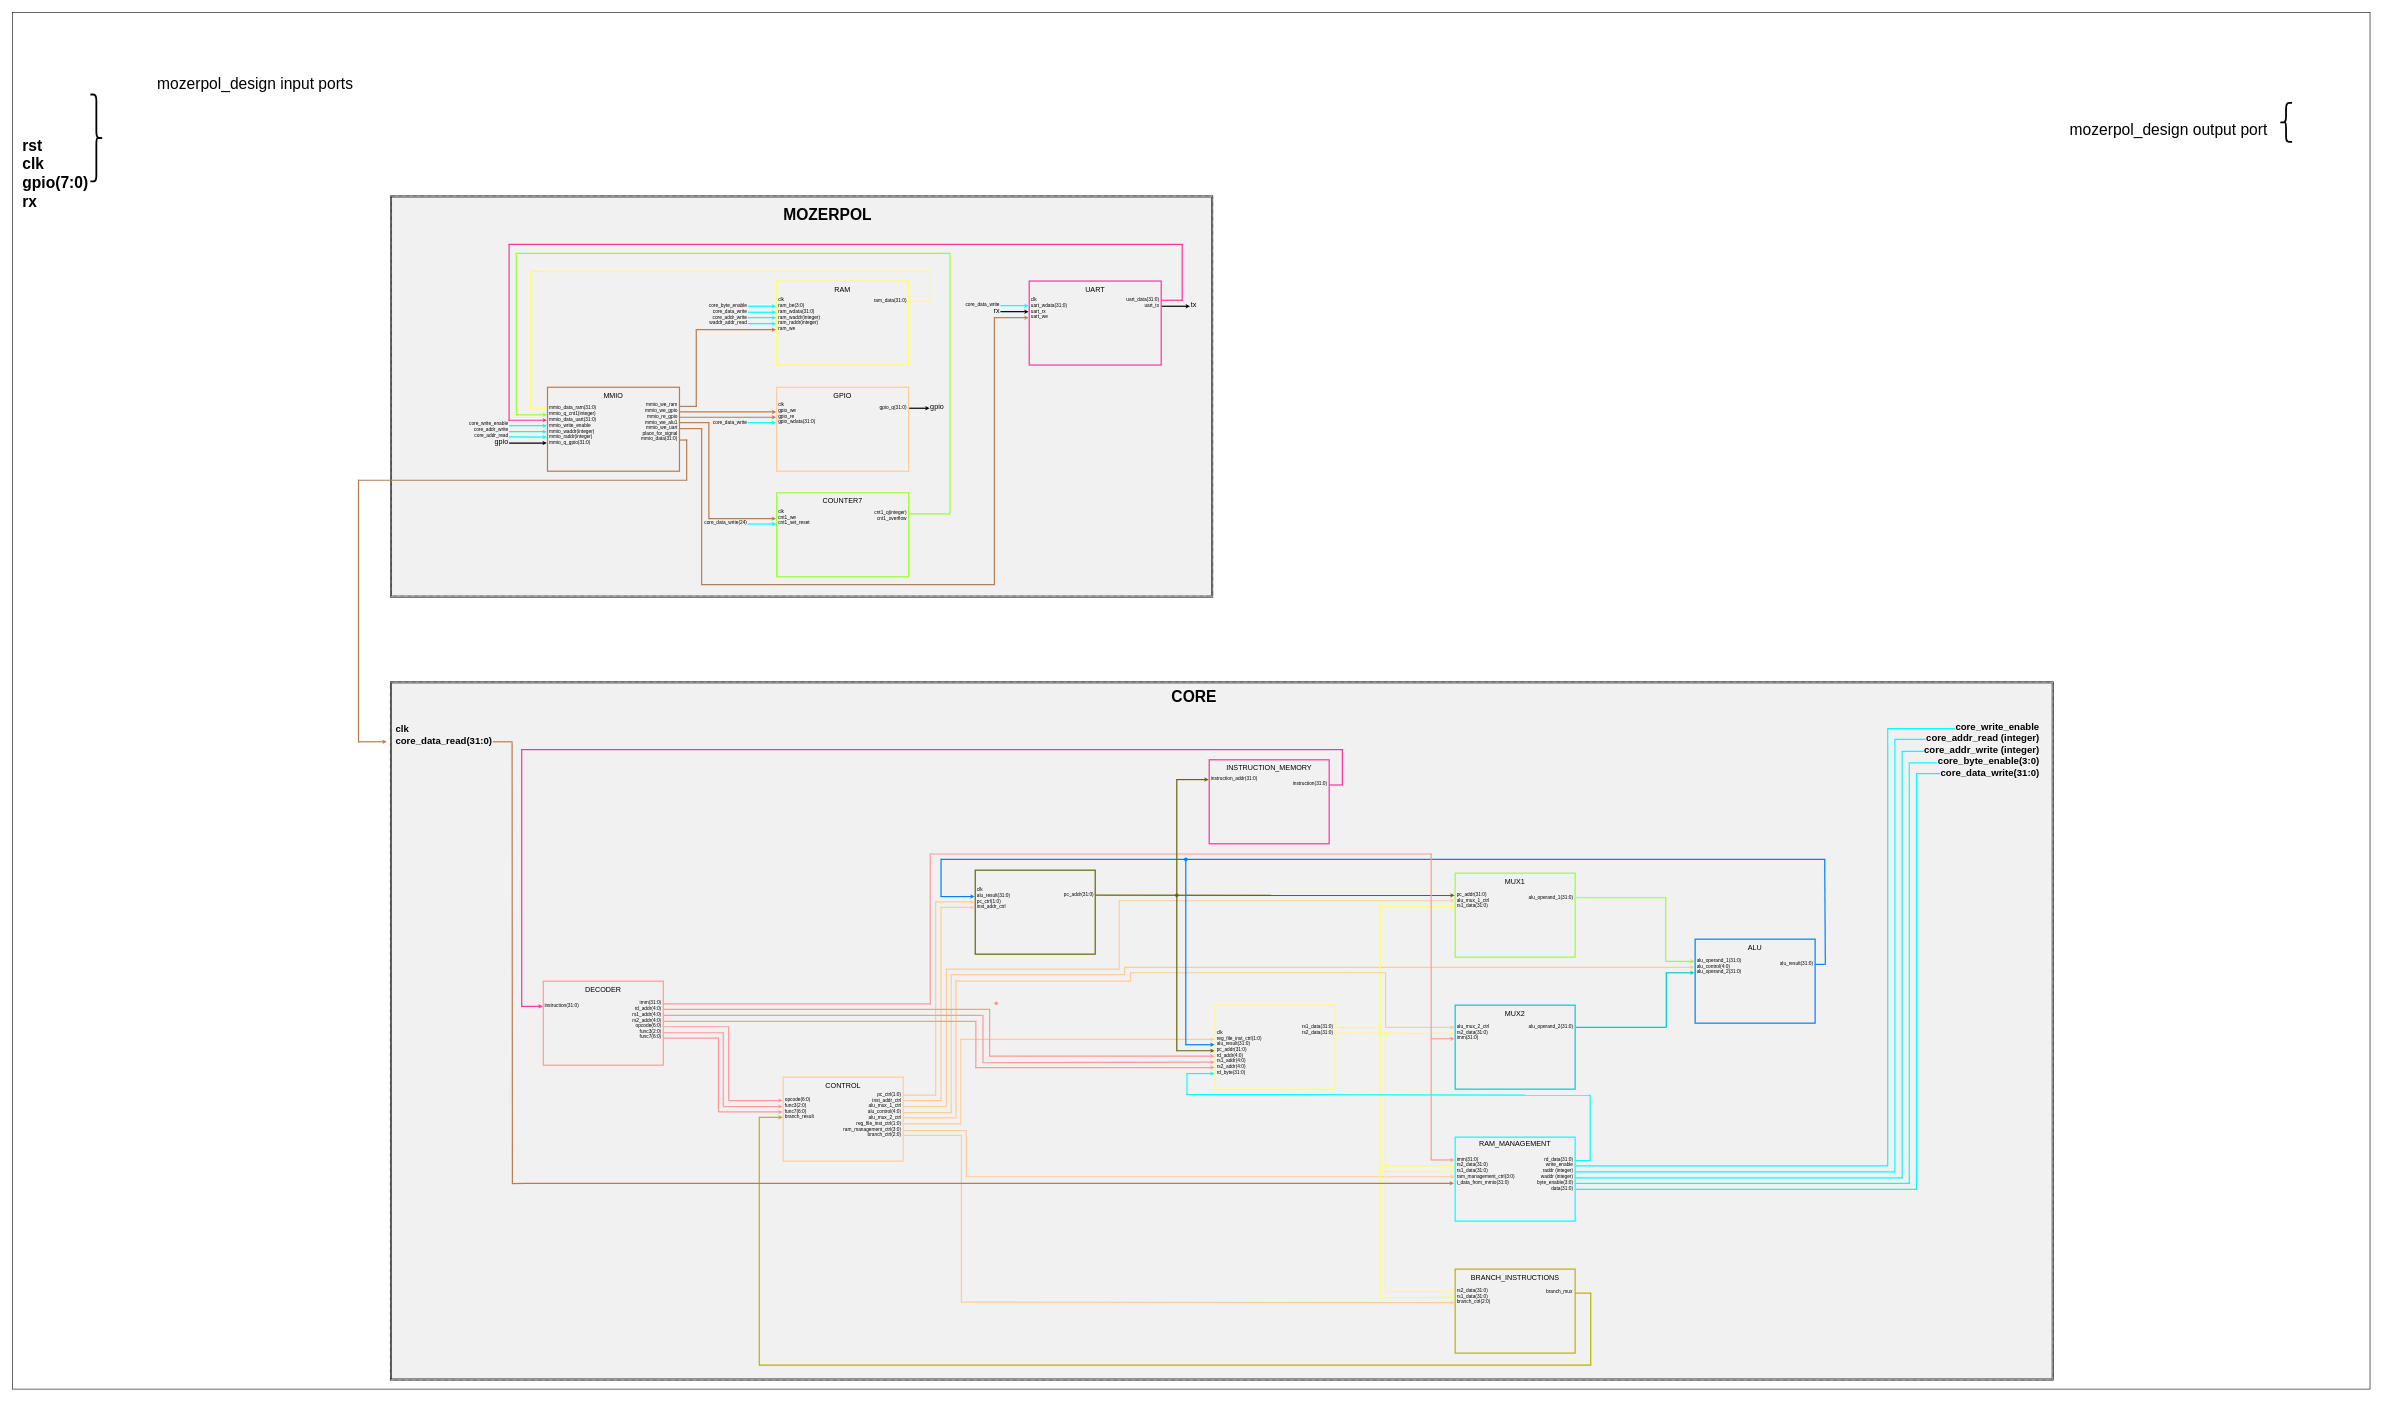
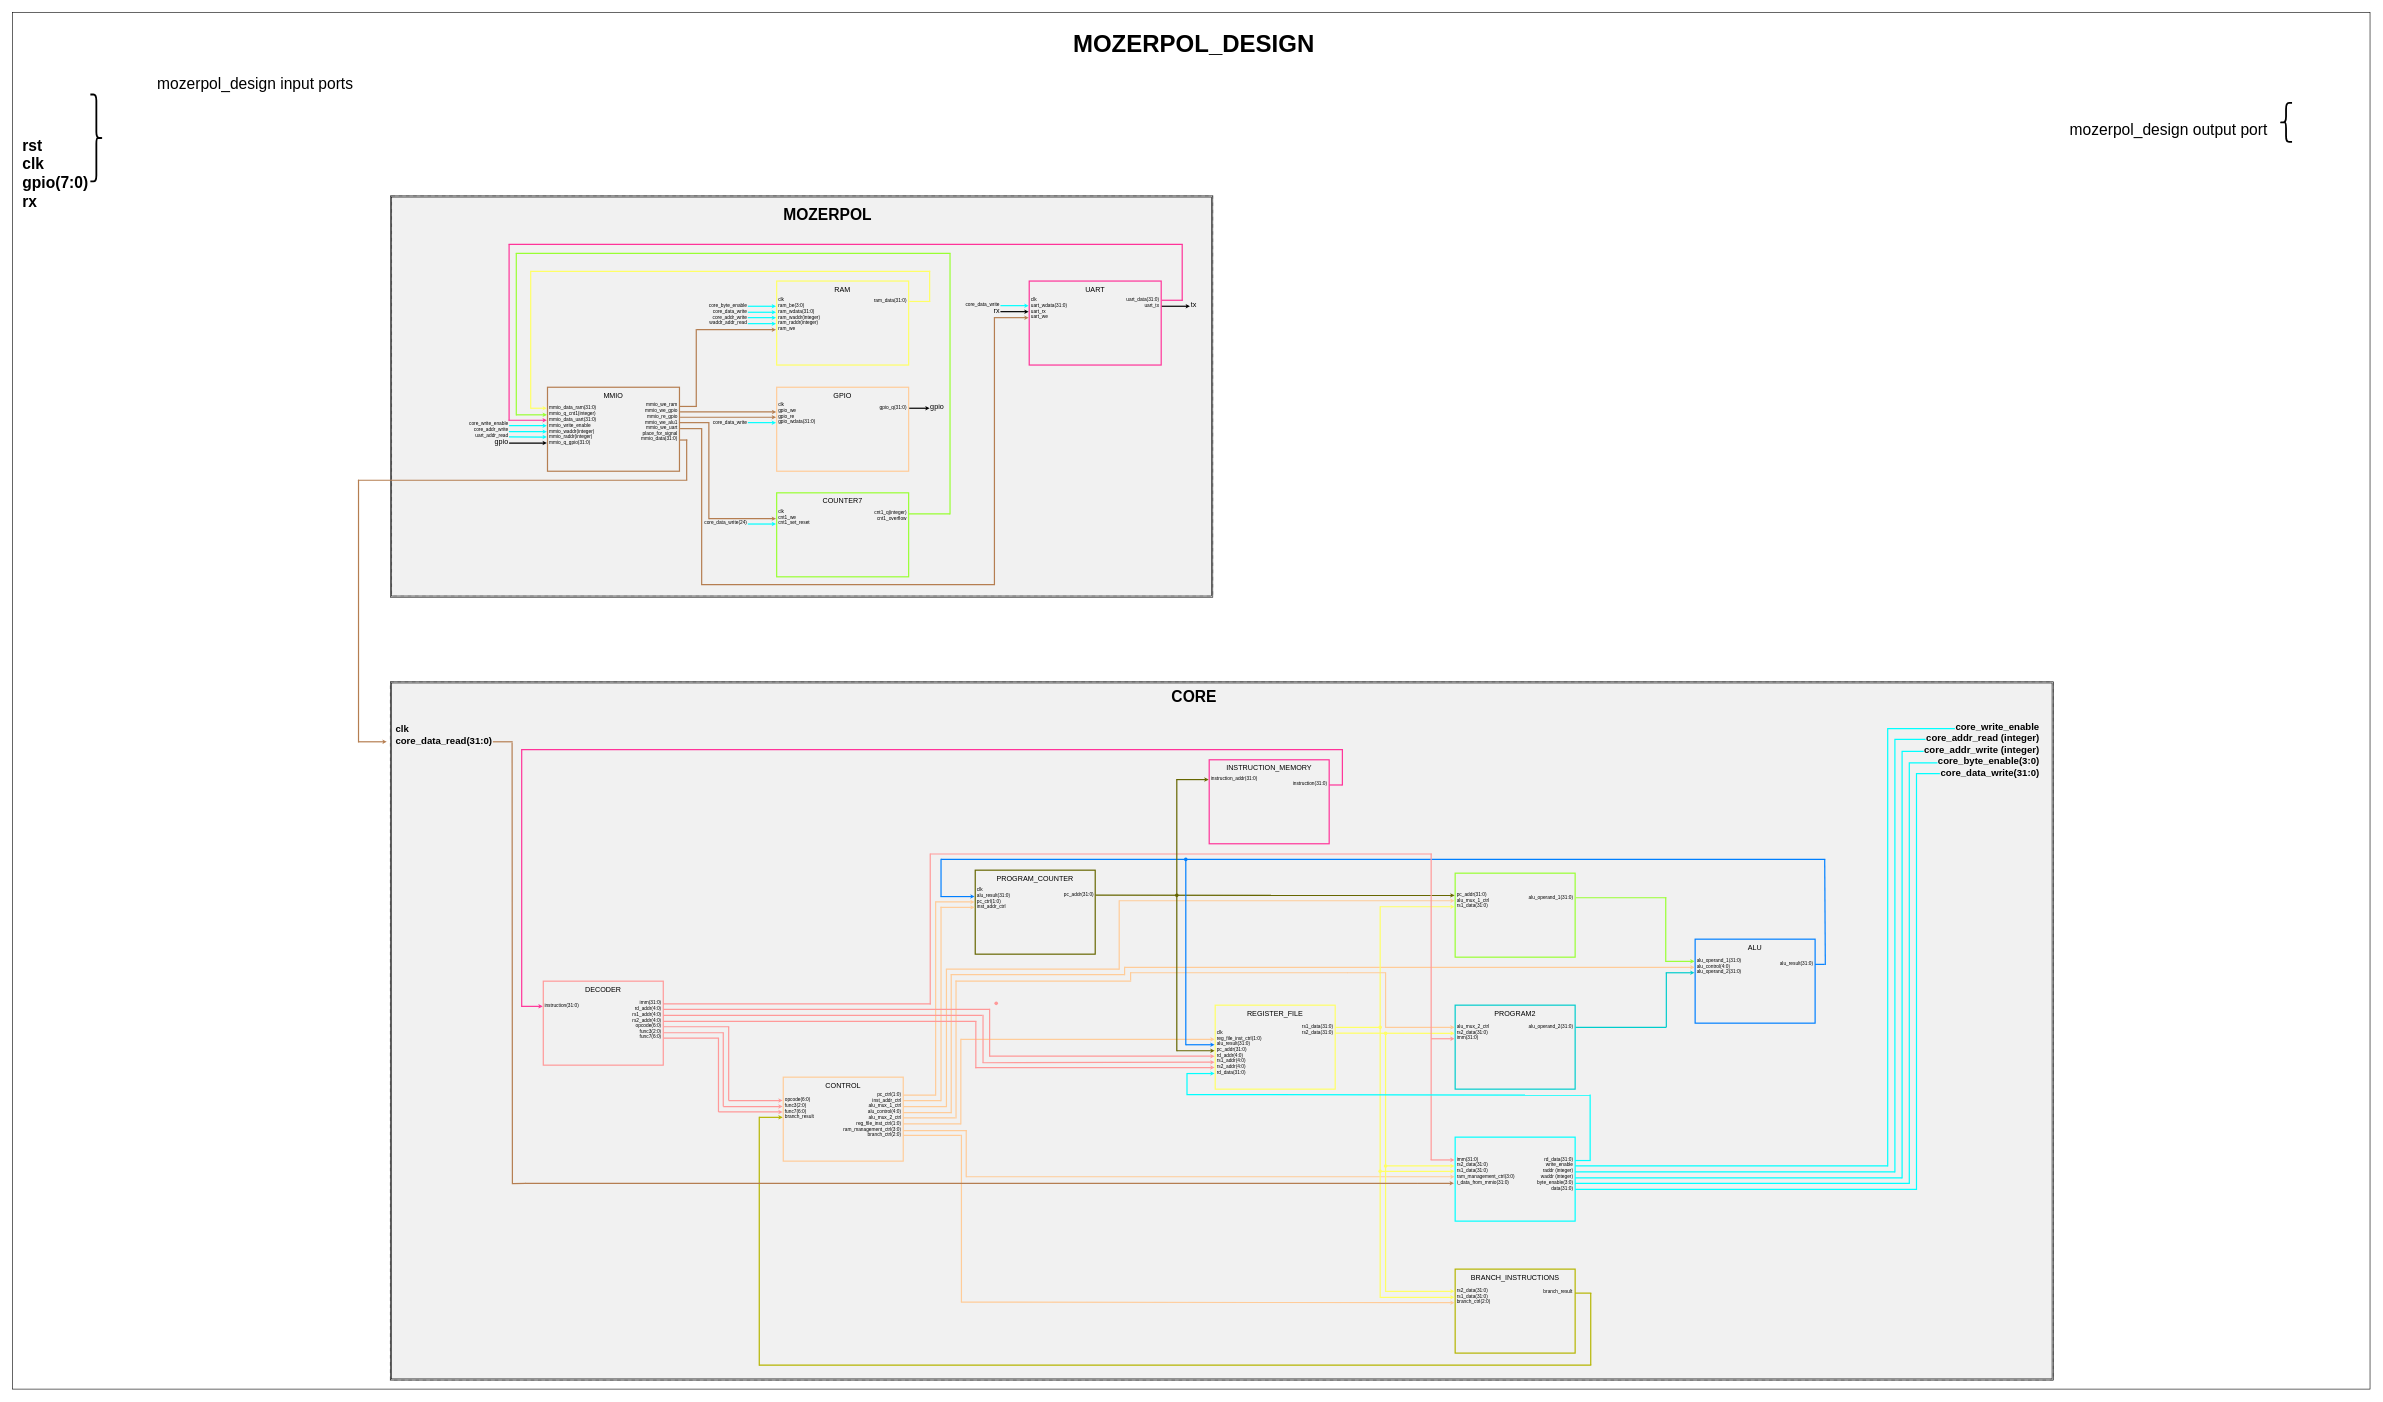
node "MOZERPOL_DESIGN": added
node "core_write_enable core_addr_write core_addr_read": label "core_write_enable core_addr_write core_addr_read" -> "core_write_enable core_addr_write uart_addr_read"
node "PROGRAM_COUNTER": added
node "MUX1": removed
node "REGISTER_FILE": added
node "MUX2": label "MUX2" -> "PROGRAM2"
node "clk reg_file_inst_ctrl(1:0) alu_result(31:0) pc_addr(31:0) rd_addr(4:0) rs1_addr(4:0) rs2_addr(4:0) rd_byte(31:0)": label "clk reg_file_inst_ctrl(1:0) alu_result(31:0) pc_addr(31:0) rd_addr(4:0) rs1_addr(4:0) rs2_addr(4:0) rd_byte(31:0)" -> "clk reg_file_inst_ctrl(1:0) alu_result(31:0) pc_addr(31:0) rd_addr(4:0) rs1_addr(4:0) rs2_addr(4:0) rd_data(31:0)"
node "RAM_MANAGEMENT": removed
node "branch_mux": label "branch_mux" -> "branch_result"
